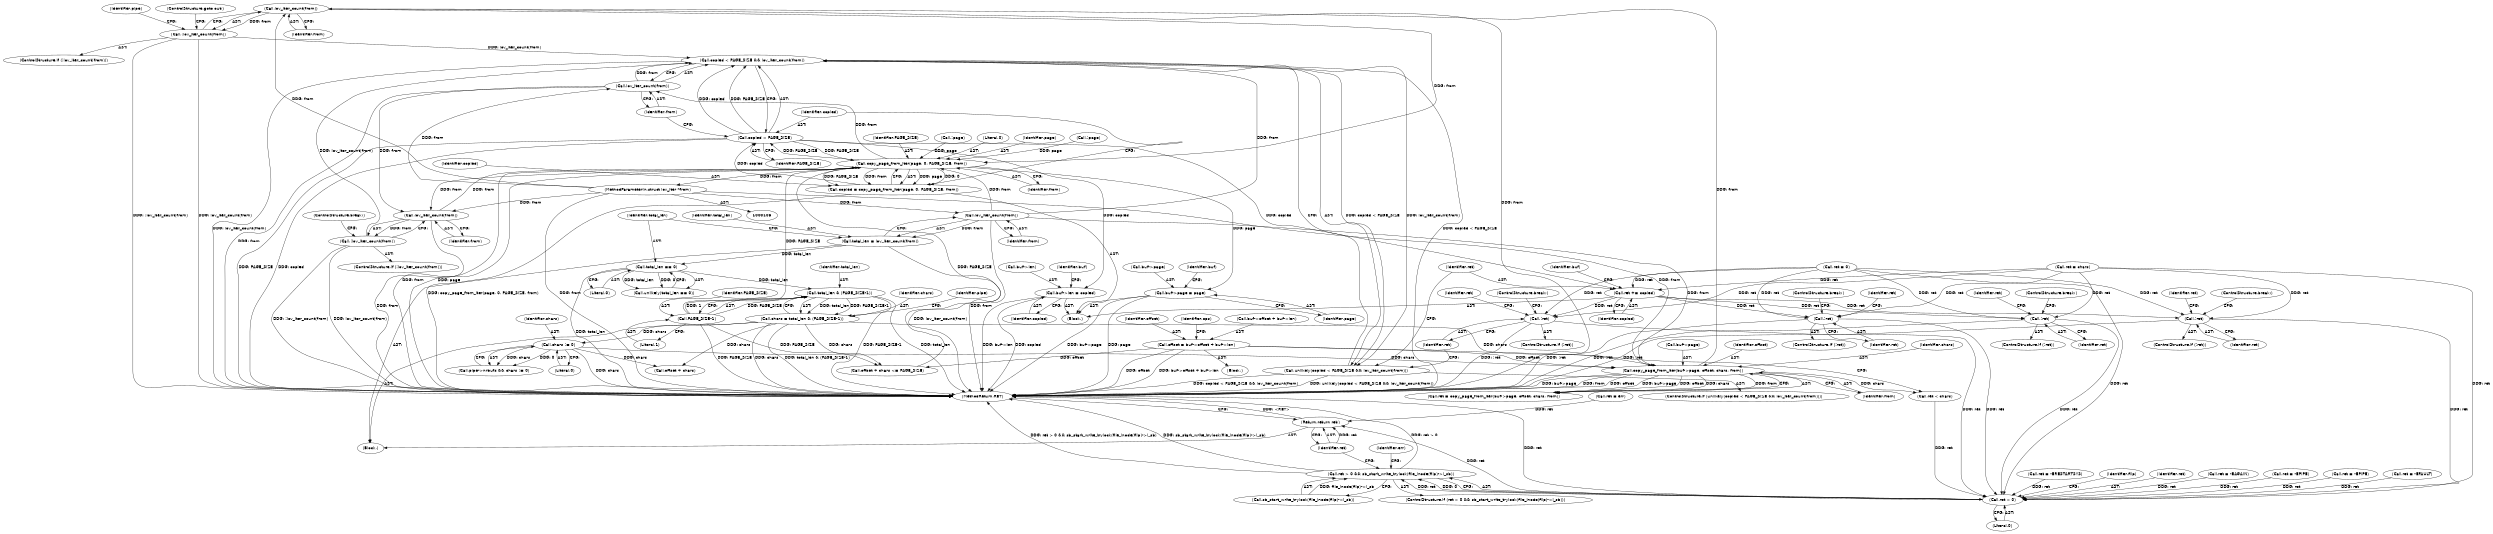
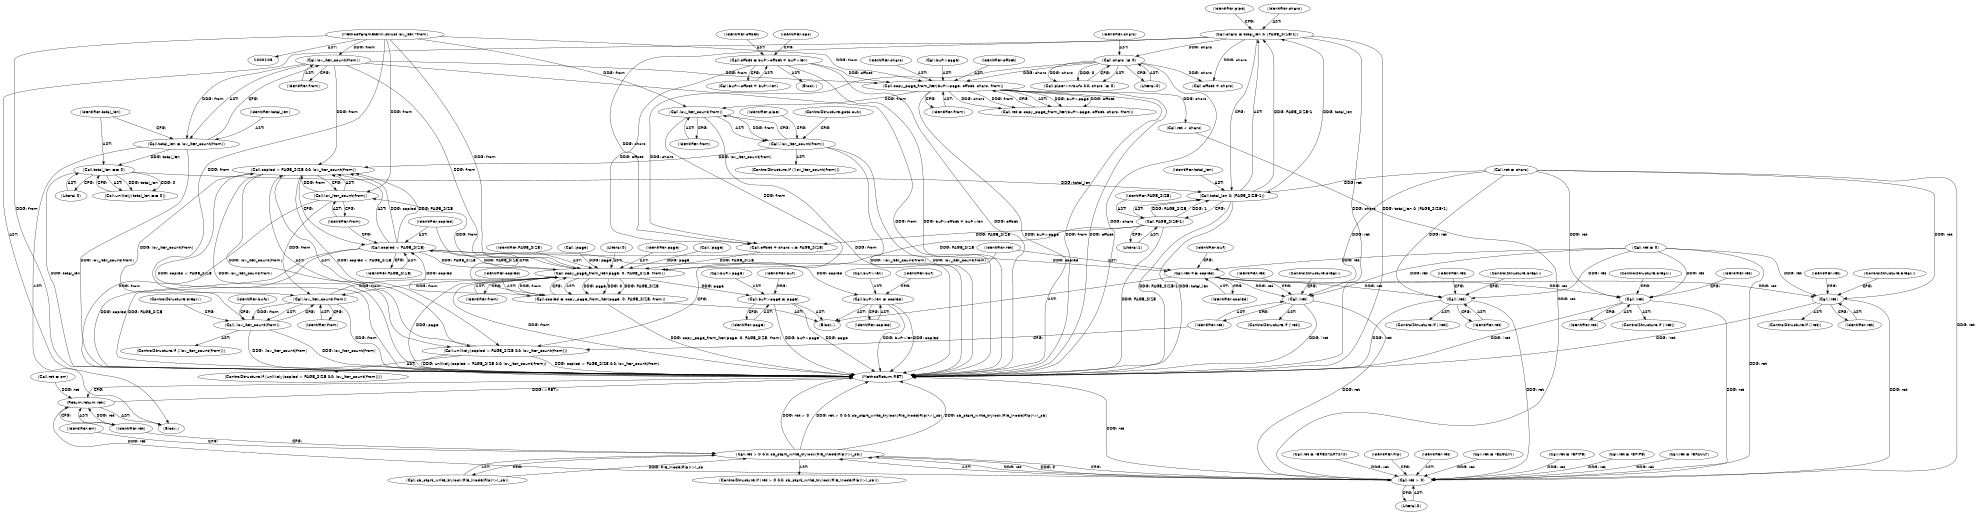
edge "(Call,chars != 0)" -> "(Call,offset + chars <= PAGE_SIZE)": added, label "DDG: chars"
edge "(Call,copy_page_from_iter(page, 0, PAGE_SIZE, from))" -> "(MethodParameterIn,struct iov_iter *from)": reversed
edge "(Call,unlikely(copied < PAGE_SIZE && iov_iter_count(from)))" -> "(Call,copied < PAGE_SIZE && iov_iter_count(from))": label "CFG: " -> "AST: "
edge "(Call,ret = chars)" -> "(Call,ret += copied)": now "(Call,ret = chars)" -> "(Call,total_len & (PAGE_SIZE-1))"
node "(Identifier,bufs)": added
edge "(Call,chars = total_len & (PAGE_SIZE-1))" -> "(Call,copy_page_from_iter(buf->page, offset, chars, from))": removed, label "DDG: chars"
edge "(Call,offset = buf->offset + buf->len)" -> "(Call,ret < chars)": now "(Call,offset = buf->offset + buf->len)" -> "(Call,buf->offset + buf->len)"
